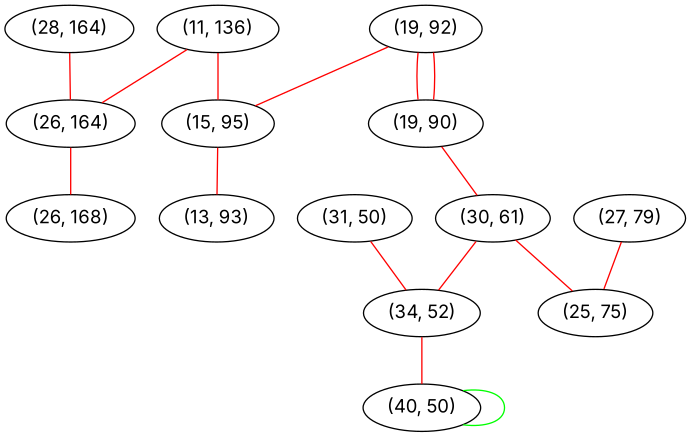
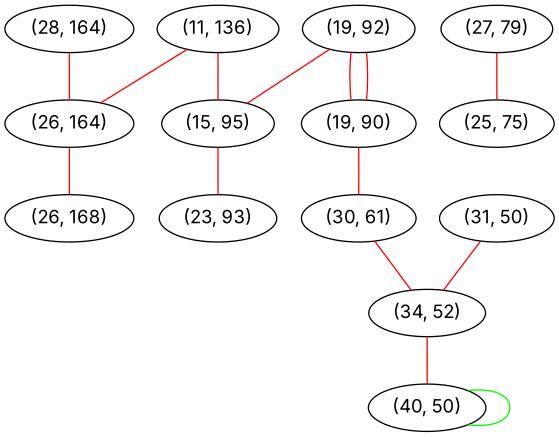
node "(13, 93)": label "(13, 93)" -> "(23, 93)"
edge "(30, 61)" -- "(25, 75)": removed
